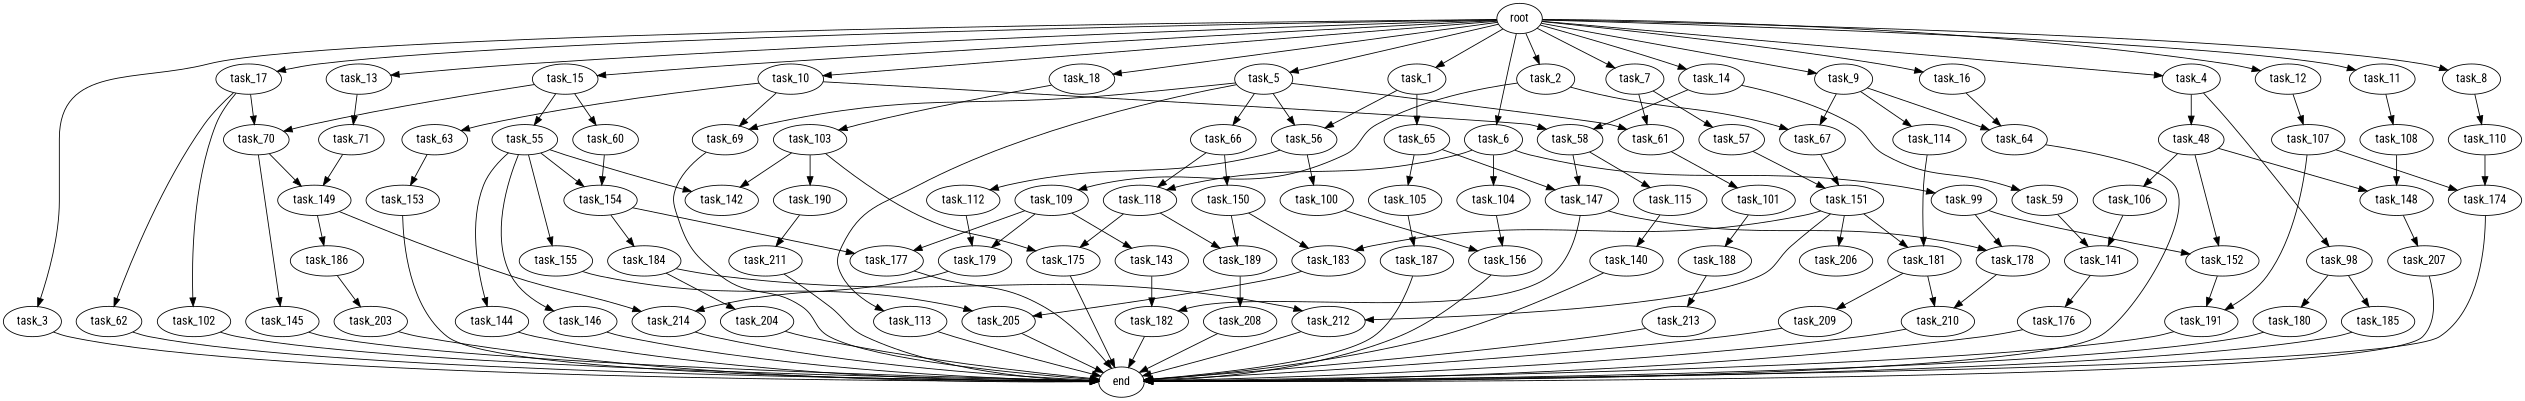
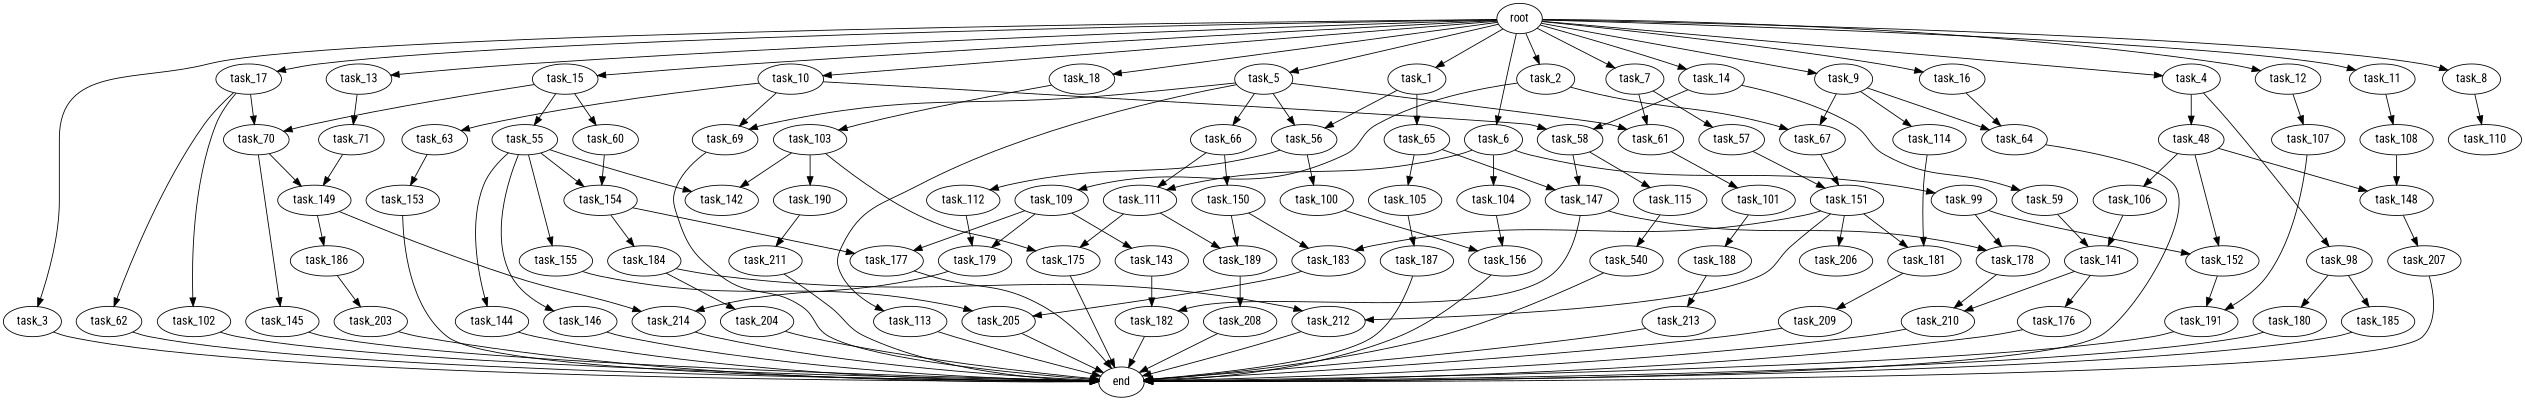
node "task_118": label "task_118" -> "task_111"
node "task_174": removed
node "task_140": label "task_140" -> "task_540"
edge "task_181" -> "task_210": now "task_141" -> "task_210"
